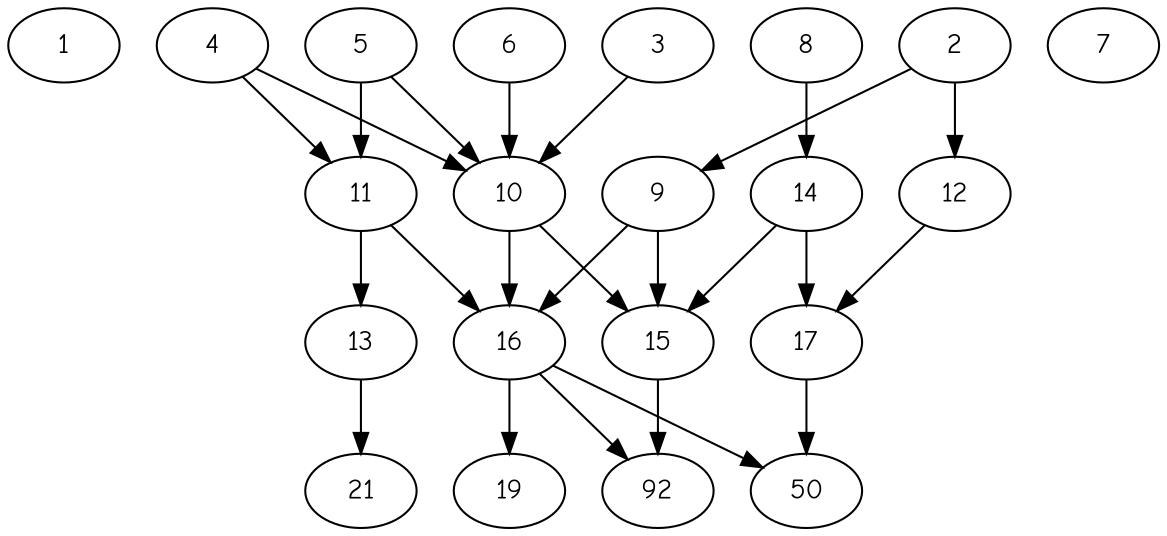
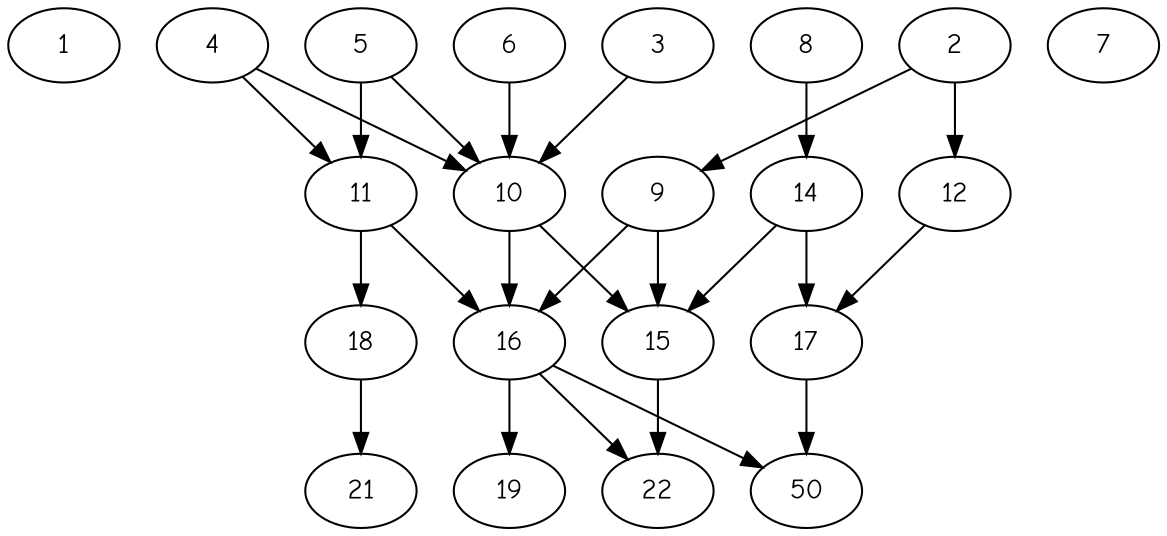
node "13": label "13" -> "18"
node "92": label "92" -> "22"
